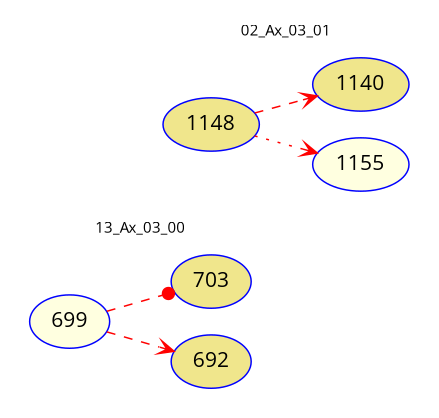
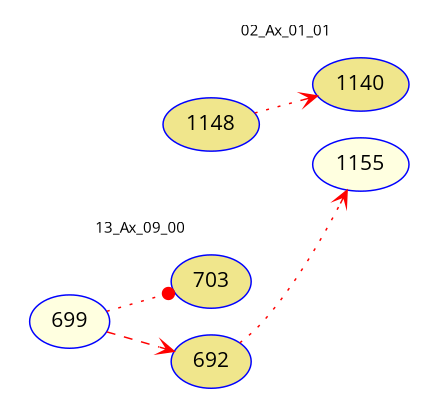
cluster "02_Ax_03_01": label "02_Ax_03_01" -> "02_Ax_01_01"
edge "1148" -> "1140": style dashed -> dotted
edge "1148" -> "1155": now "692" -> "1155"
cluster "13_Ax_03_00": label "13_Ax_03_00" -> "13_Ax_09_00"
edge "699" -> "703": style dashed -> dotted
